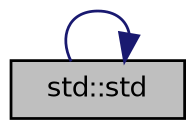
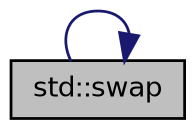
node "std::std": label "std::std" -> "std::swap"
